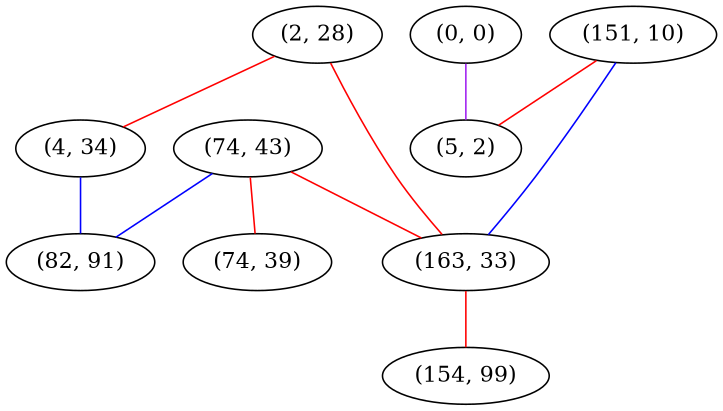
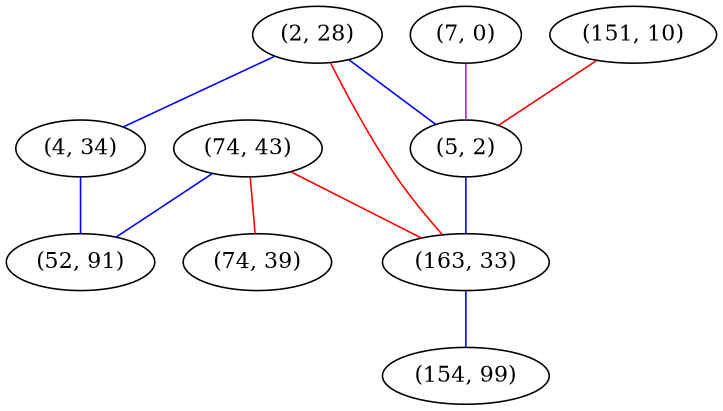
node "(0, 0)": label "(0, 0)" -> "(7, 0)"
edge "(2, 28)" -- "(4, 34)": color red -> blue
edge "(2, 28)" -- "(5, 2)": added
edge "(151, 10)" -- "(163, 33)": now "(5, 2)" -- "(163, 33)"
node "(82, 91)": label "(82, 91)" -> "(52, 91)"
edge "(163, 33)" -- "(154, 99)": color red -> blue
